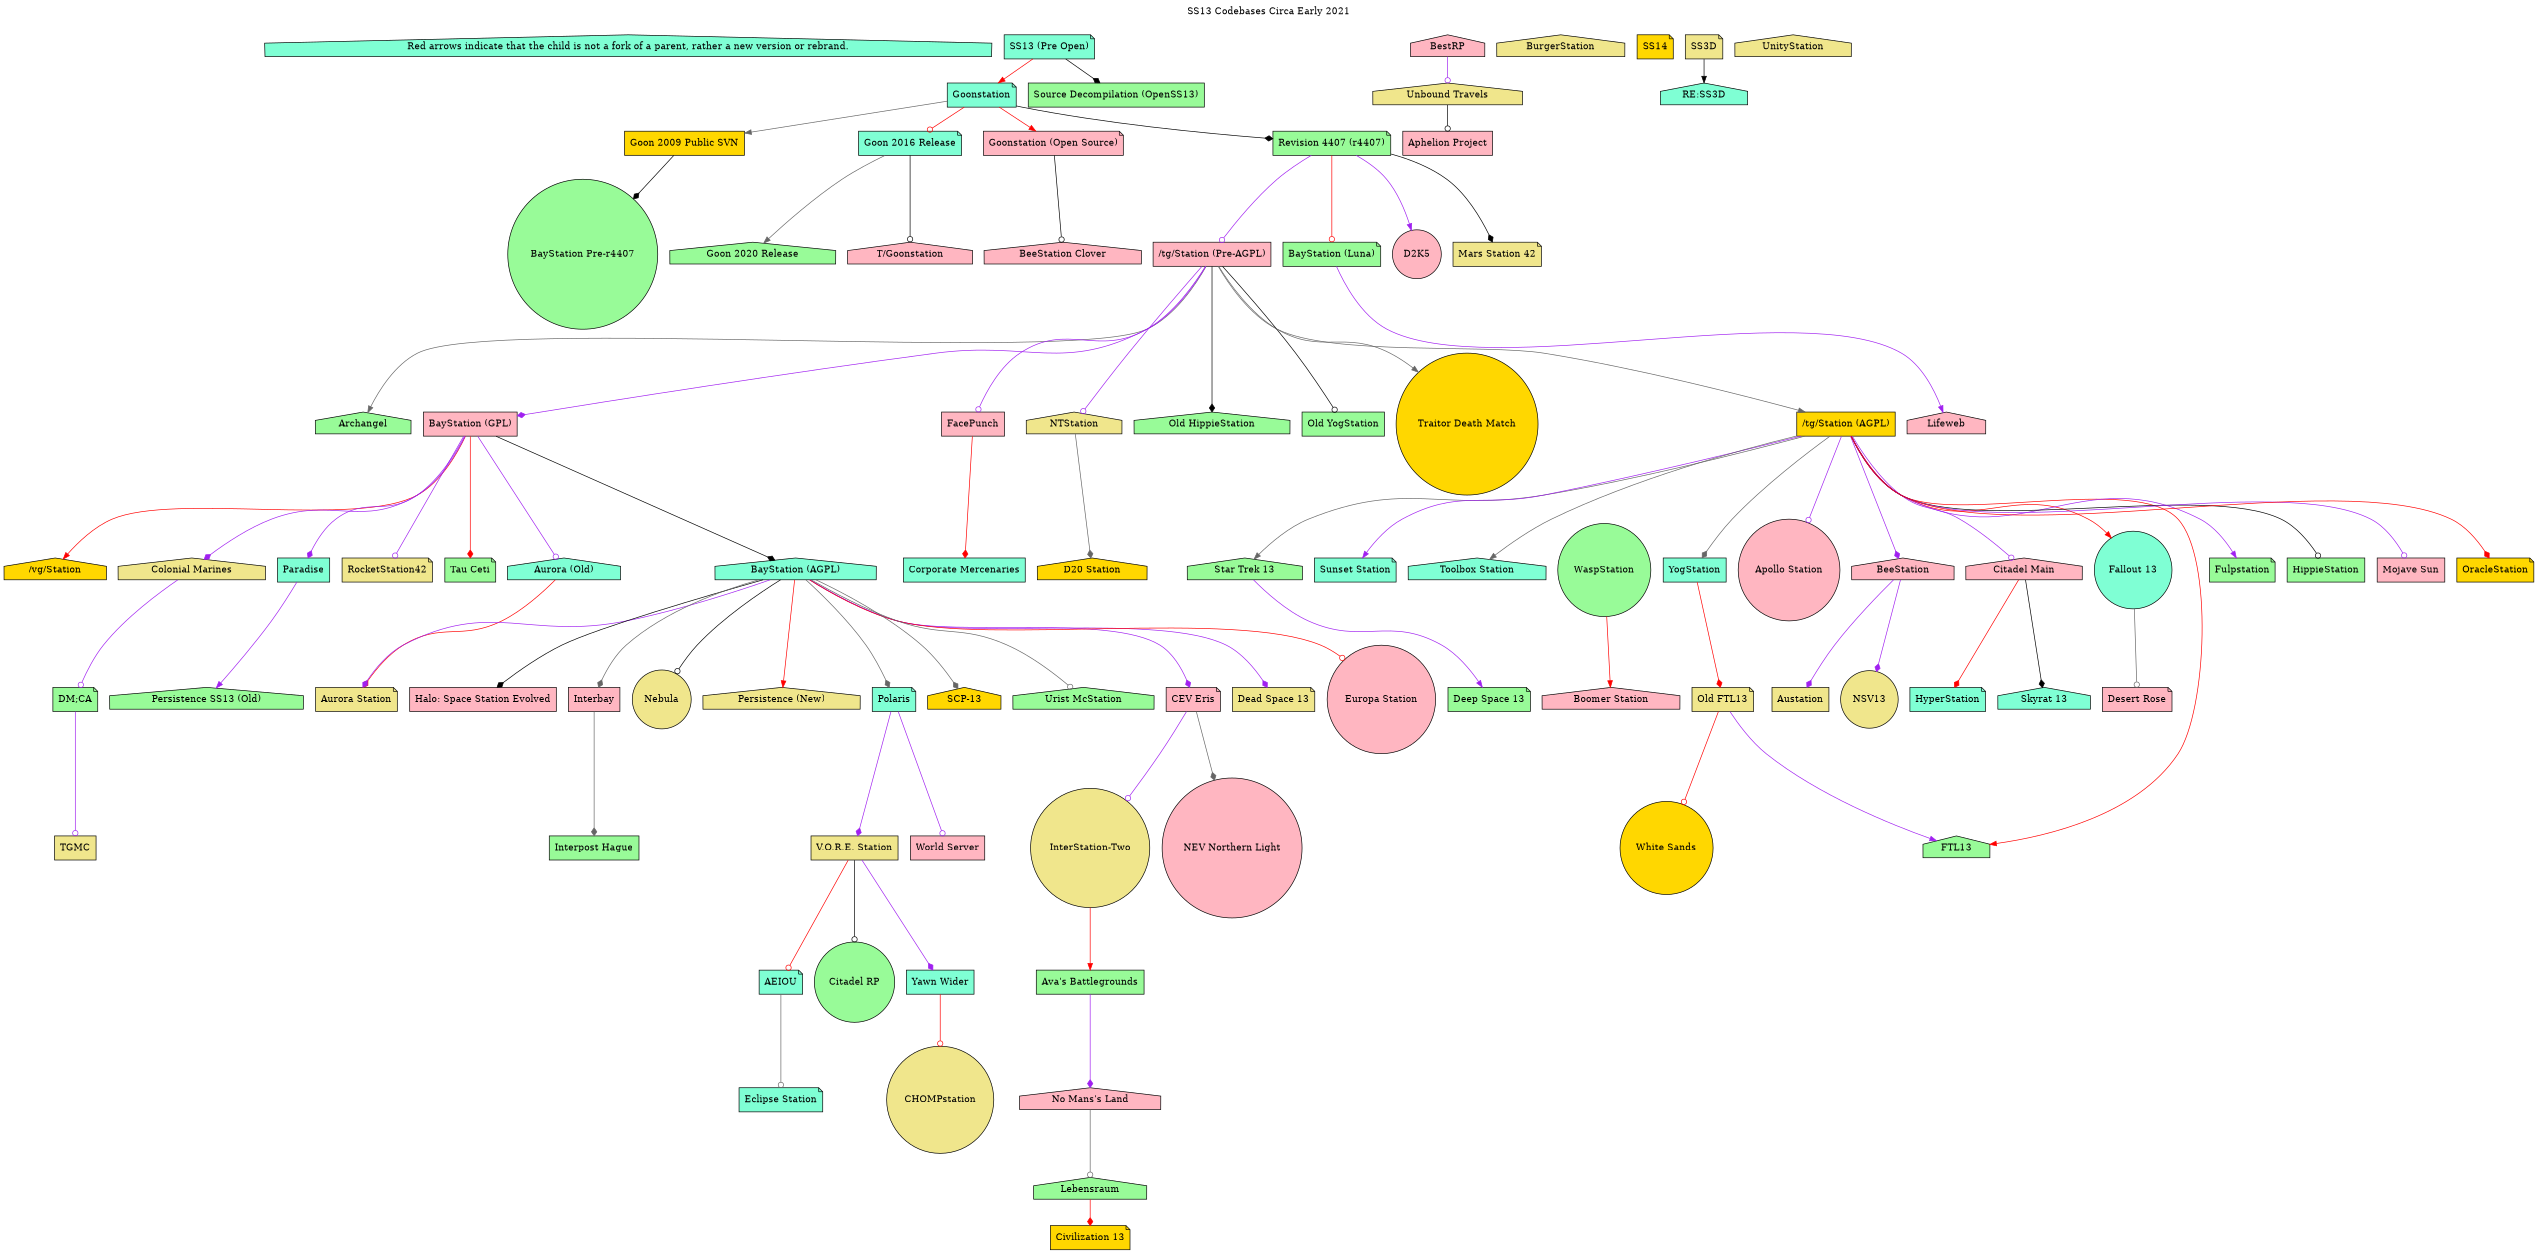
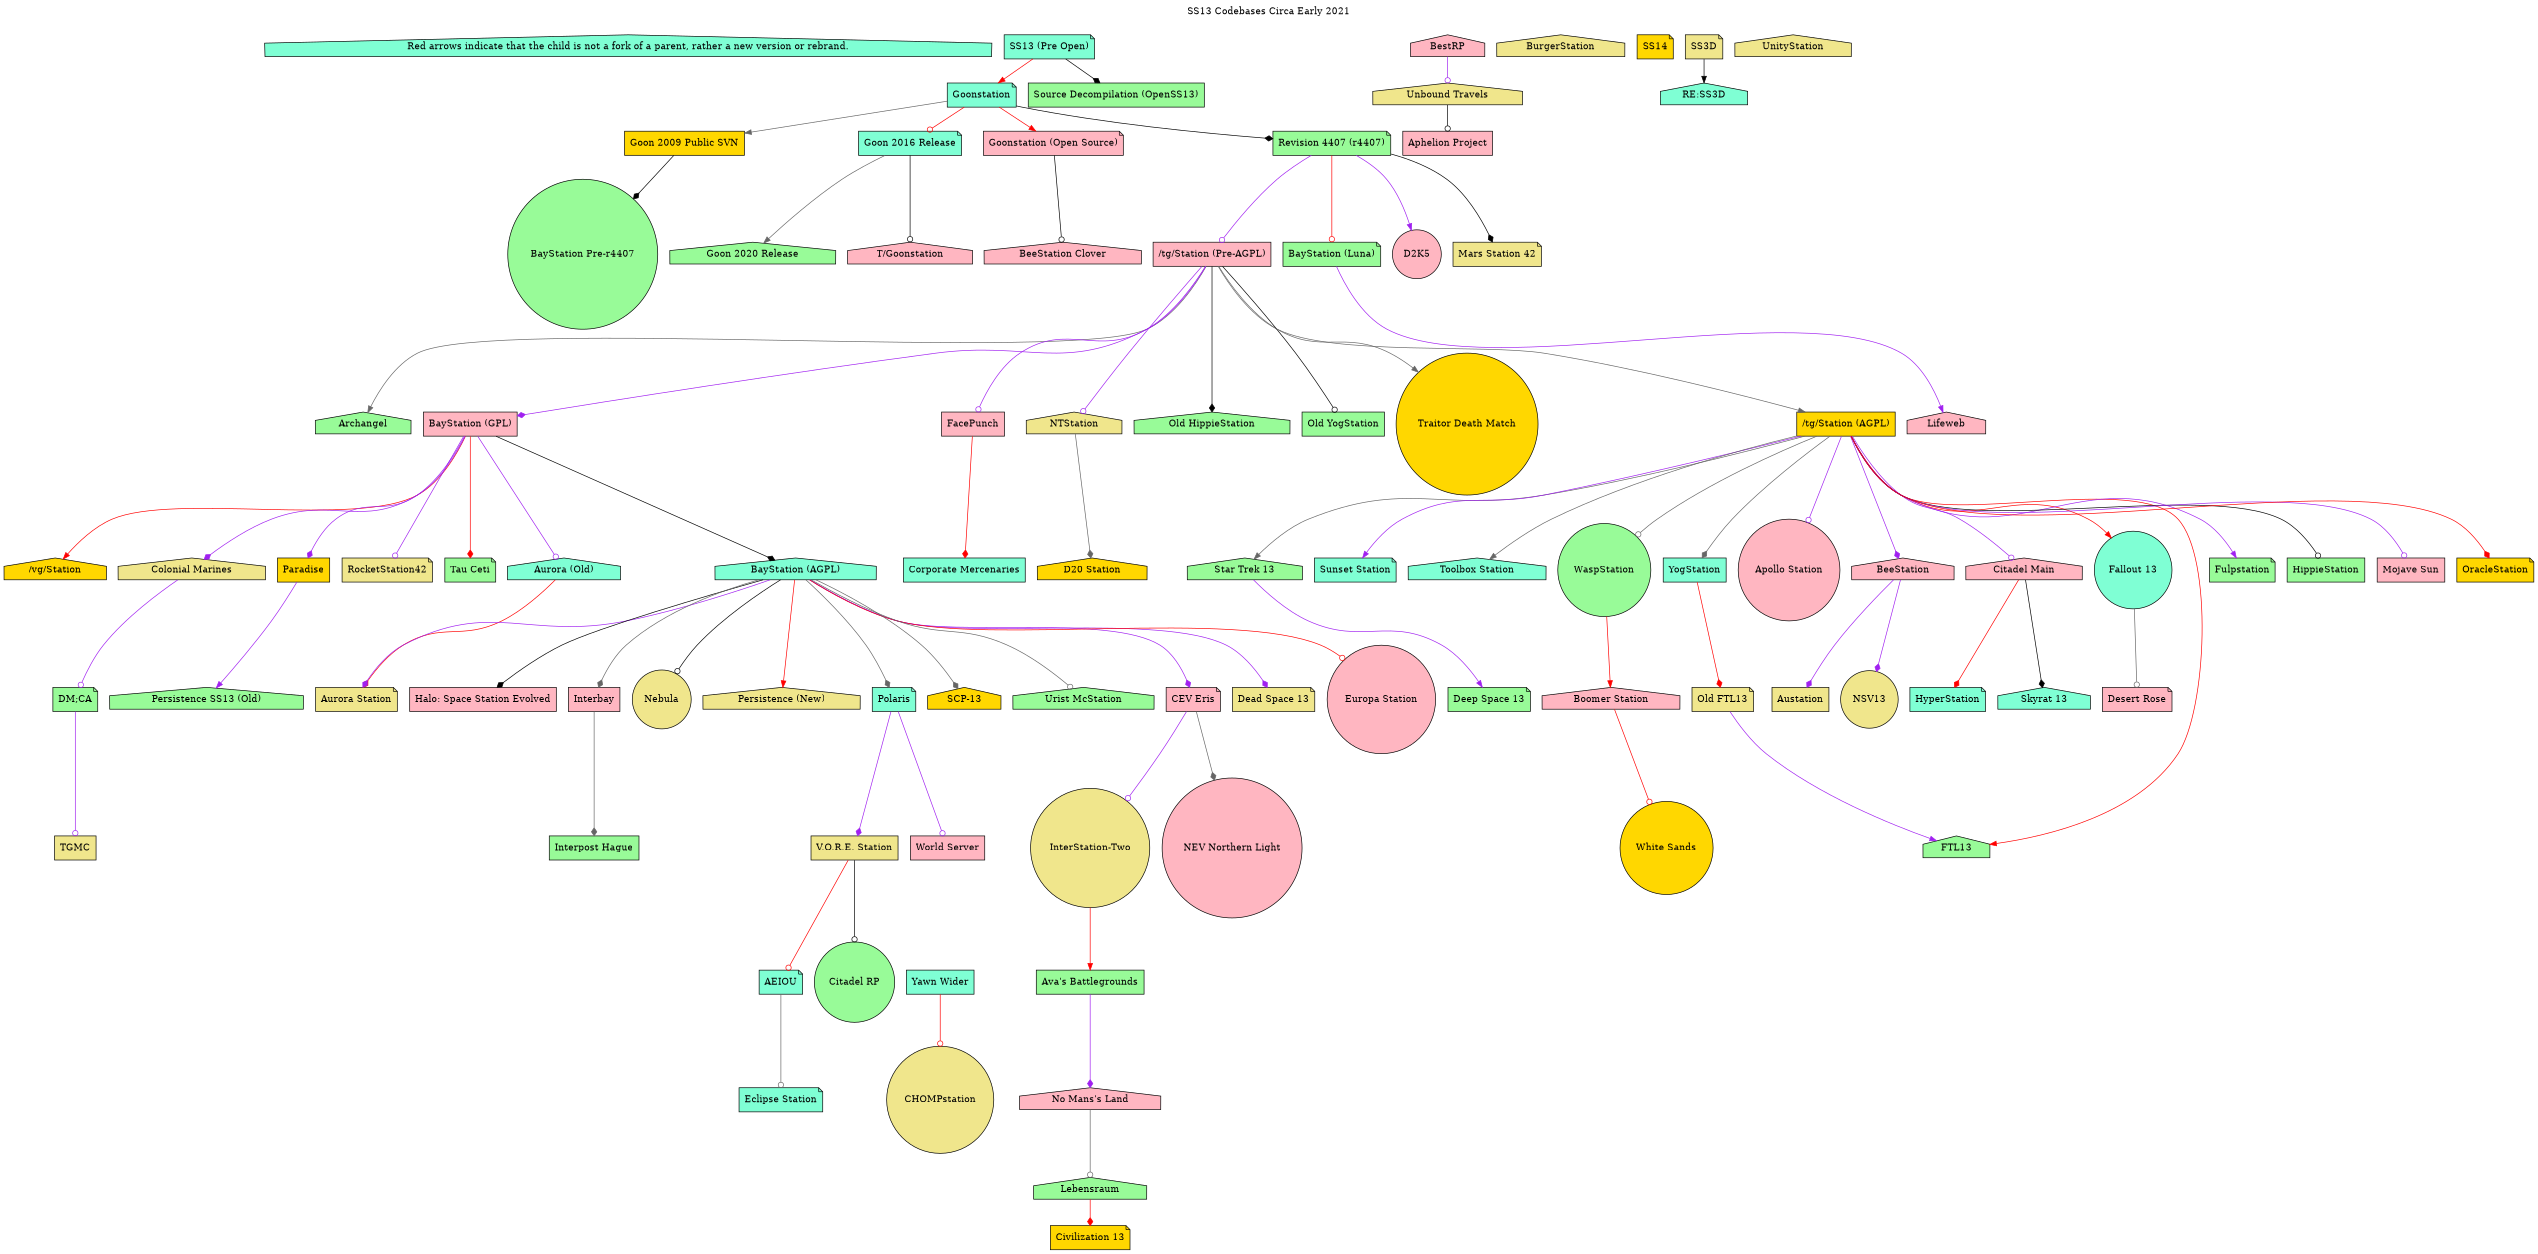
edge "/tg/Station (AGPL)" -> "WaspStation": added
node "Paradise": fillcolor aquamarine -> gold
edge "Old FTL13" -> "White Sands": now "Boomer Station" -> "White Sands"
edge "V.O.R.E. Station" -> "Yawn Wider": removed
